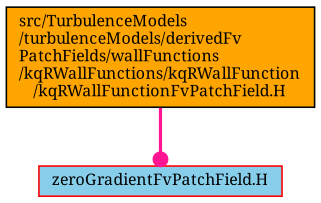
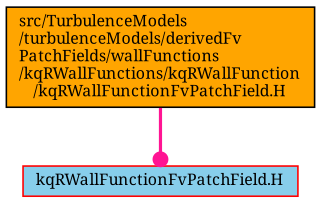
node "zeroGradientFvPatchField.H": label "zeroGradientFvPatchField.H" -> "kqRWallFunctionFvPatchField.H"
